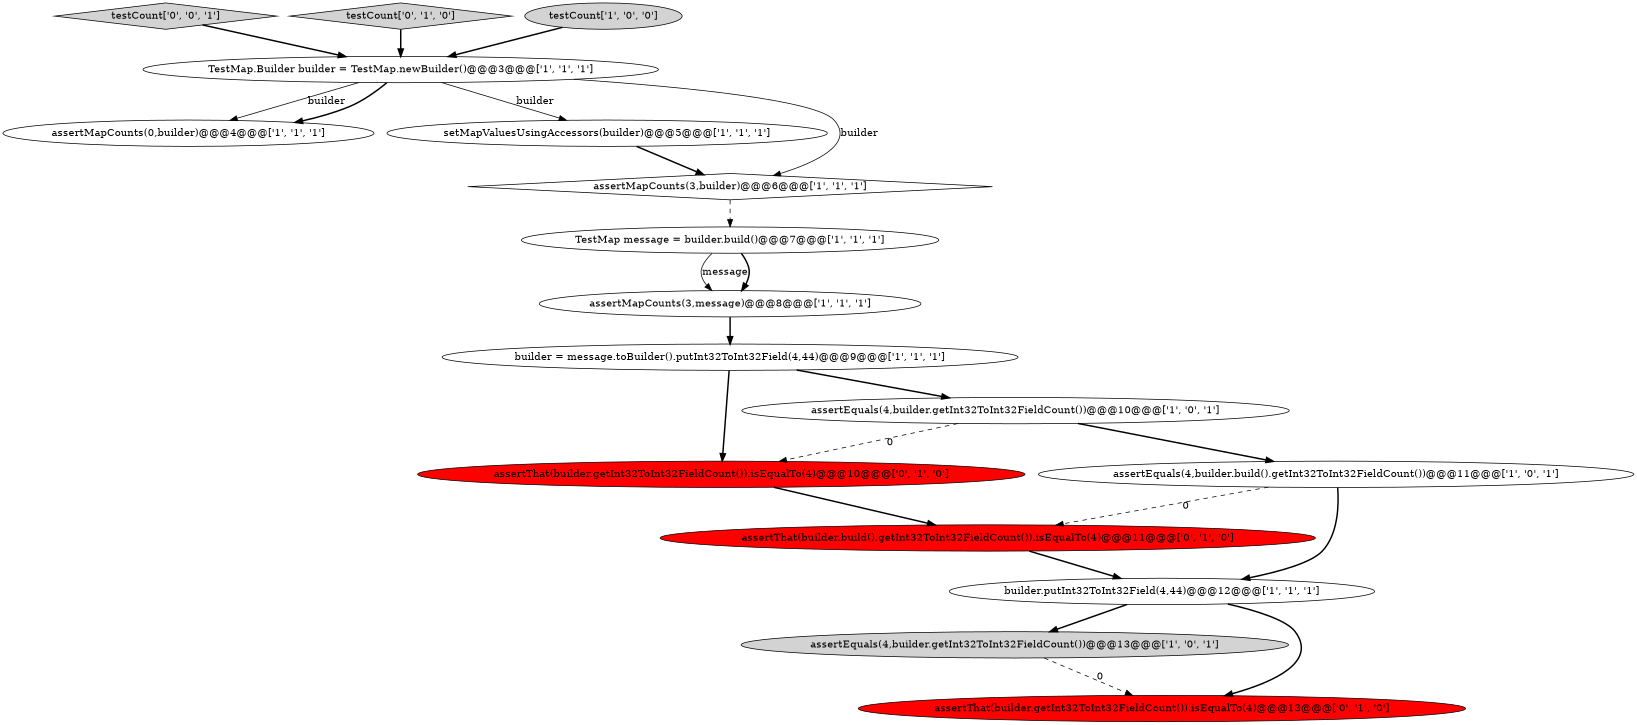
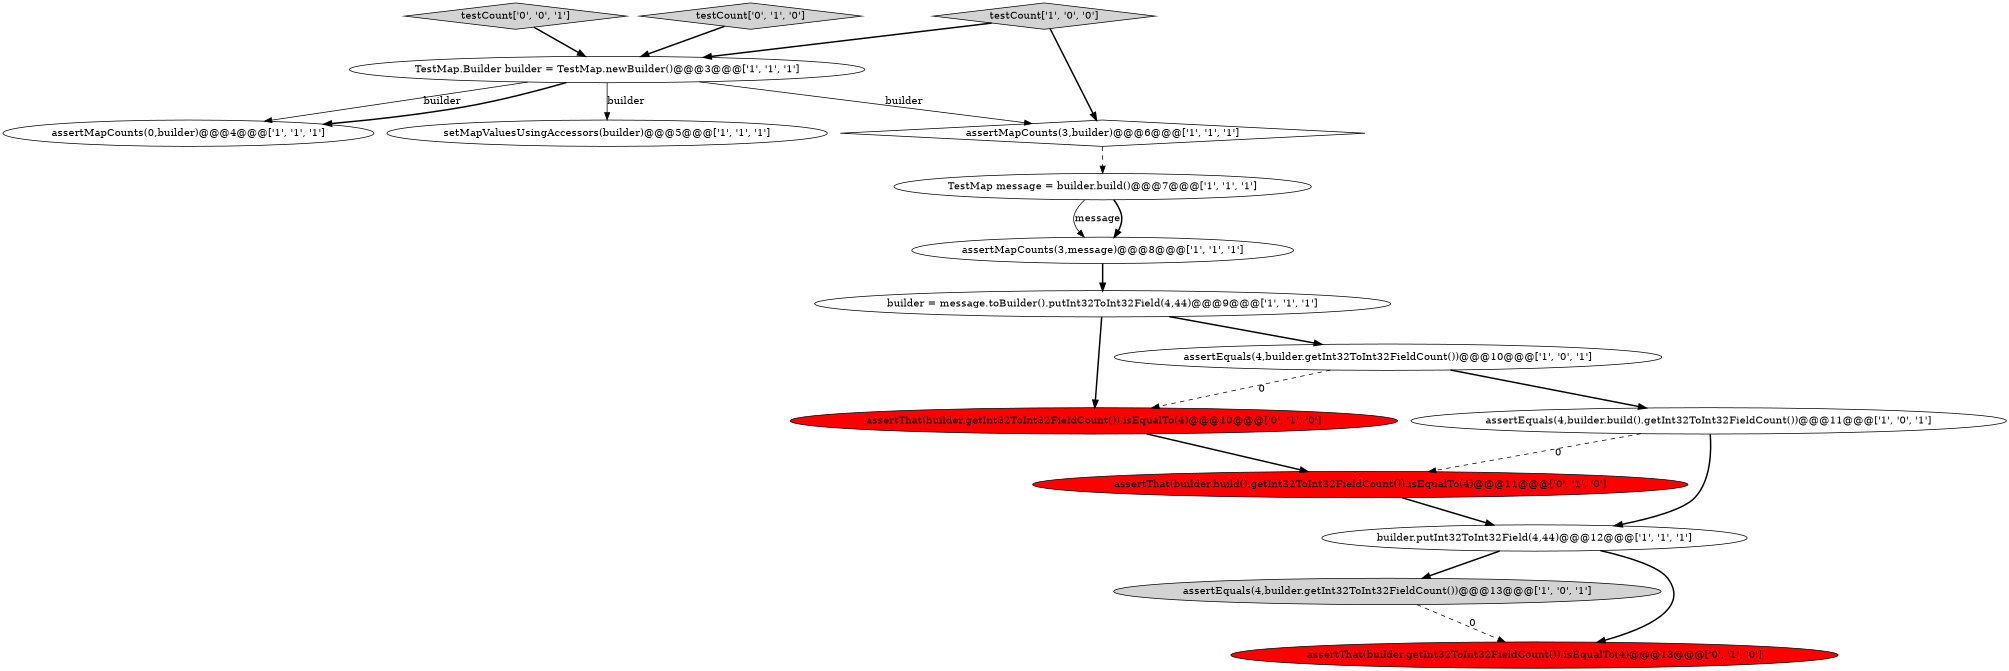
node "testCount['1', '0', '0']": shape ellipse -> diamond
edge "setMapValuesUsingAccessors(builder)@@@5@@@['1', '1', '1']" -> "assertMapCounts(3,builder)@@@6@@@['1', '1', '1']": now "testCount['1', '0', '0']" -> "assertMapCounts(3,builder)@@@6@@@['1', '1', '1']"
